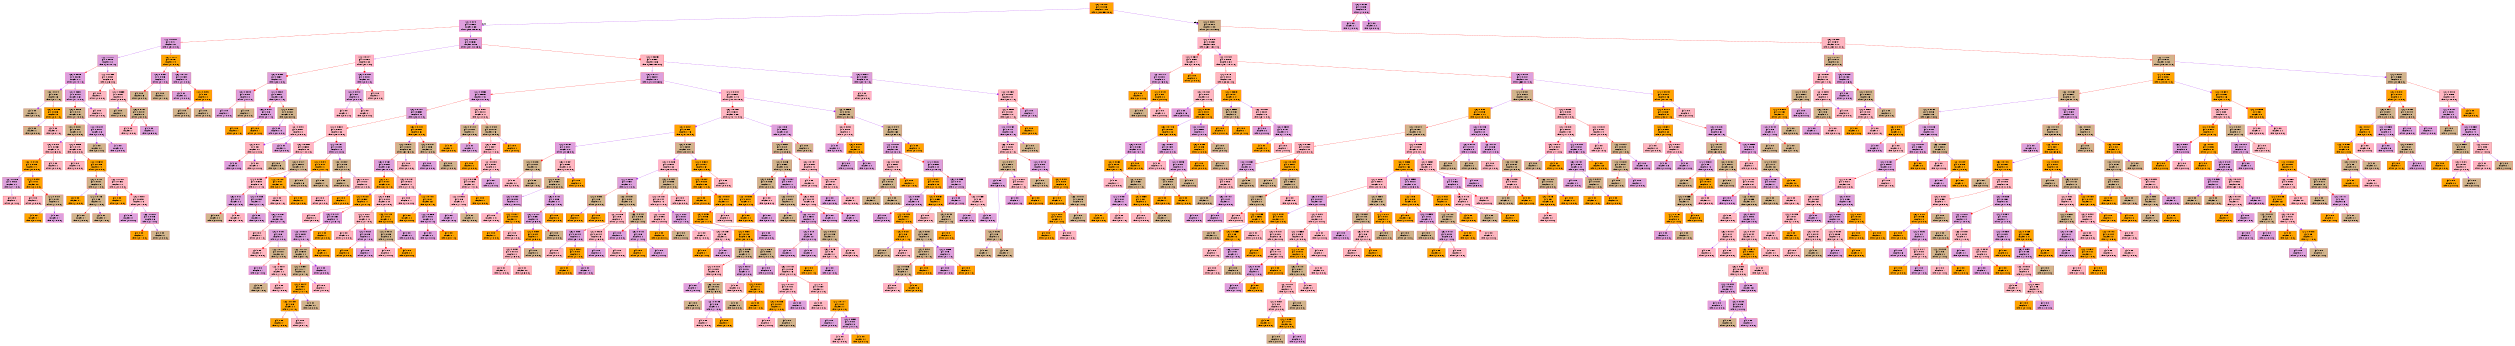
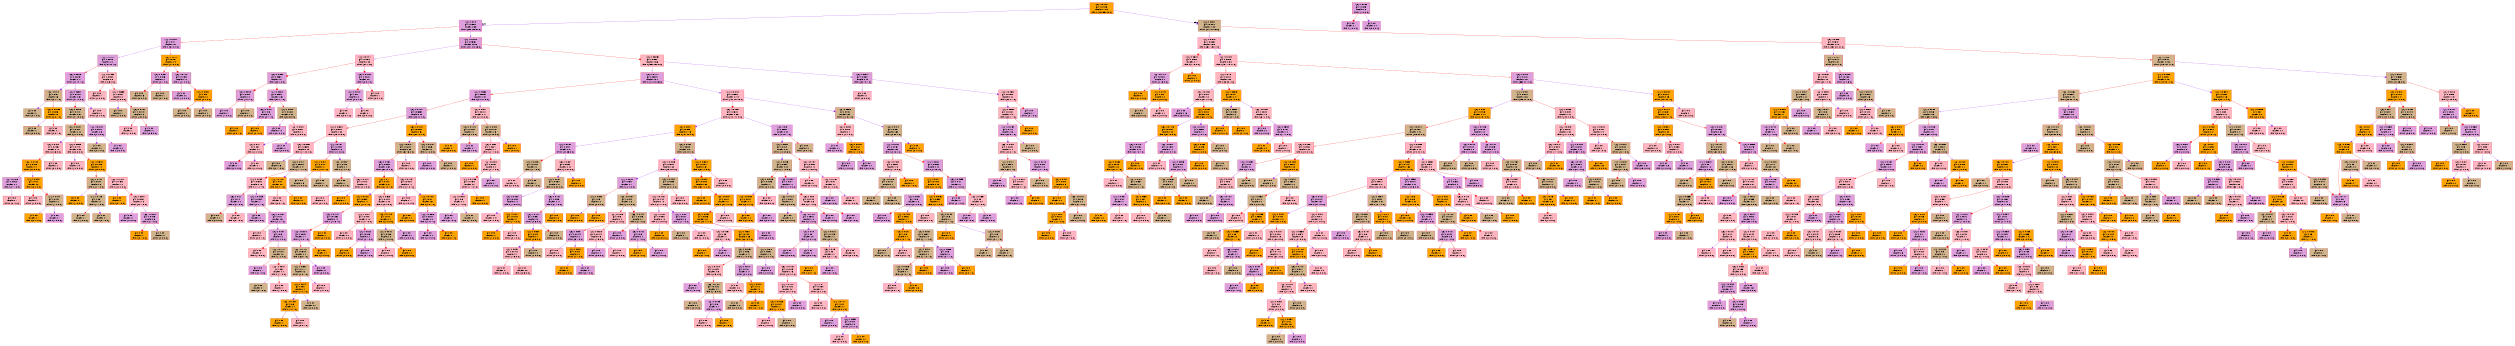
edge "X[2] <= 0.1354 gini = 0.375 samples = 5 value = [2, 6, 0, 0]" -> "X[0] <= 0.2719 gini = 0.5 samples = 3 value = [2, 2, 0, 0]": now "X[2] <= 0.1354 gini = 0.375 samples = 5 value = [2, 6, 0, 0]" -> "X[2] <= 0.1146 gini = 0.32 samples = 5 value = [4, 1, 0, 0]"
edge "gini = 0.0 samples = 2 value = [5, 0, 0, 0]" -> "X[4] <= 0.4298 gini = 0.5 samples = 2 value = [0, 1, 1, 0]": now "X[0] <= 0.2193 gini = 0.5 samples = 6 value = [4, 1, 1, 0]" -> "X[4] <= 0.4298 gini = 0.5 samples = 2 value = [0, 1, 1, 0]"
node "gini = 0.0 samples = 4 value = [0, 4, 0, 0]": removed
edge "X[5] <= 0.0756 gini = 0.64 samples = 5 value = [2, 2, 1, 0]" -> "X[0] <= 0.1404 gini = 0.5 samples = 4 value = [2, 2, 0, 0]": added
edge "X[1] <= 0.1 gini = 0.6531 samples = 6 value = [3, 2, 2, 0]" -> "X[1] <= 0.1211 gini = 0.48 samples = 4 value = [3, 0, 2, 0]": added
